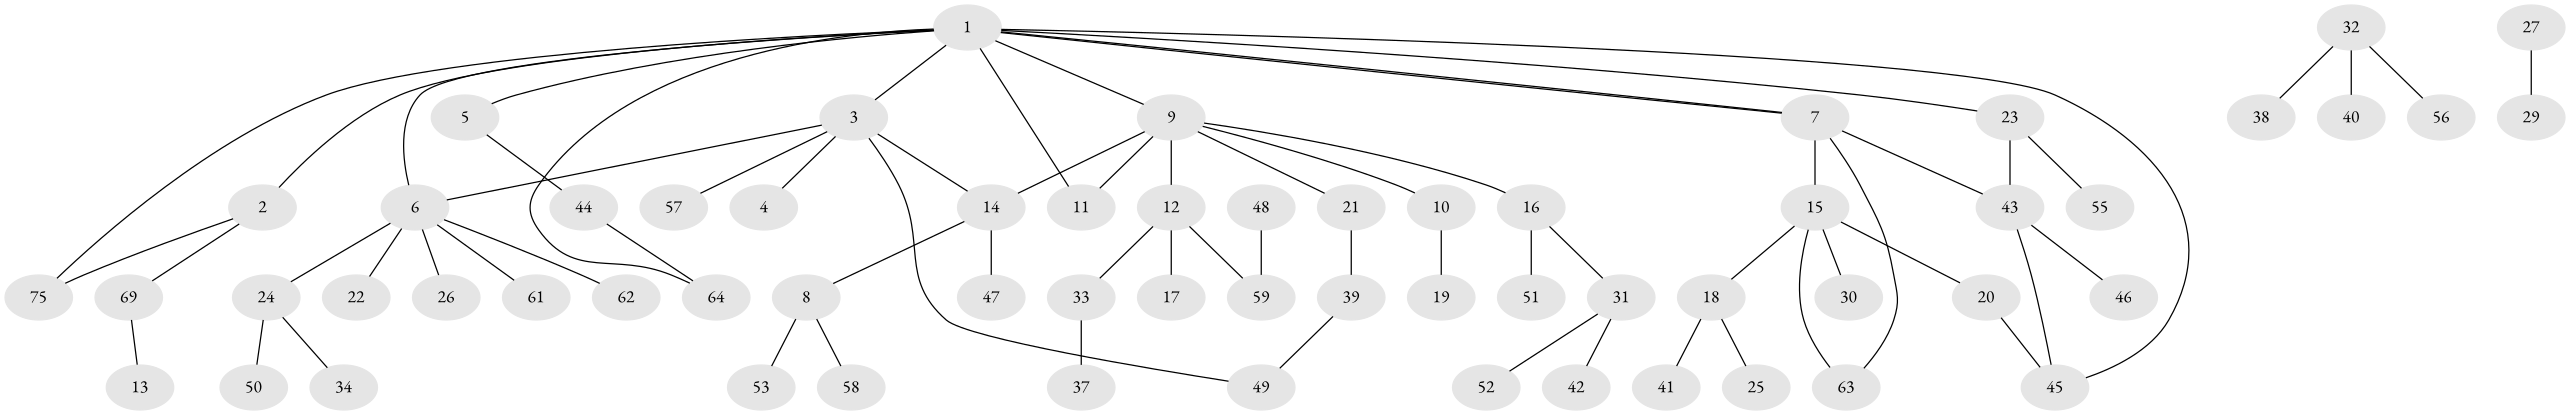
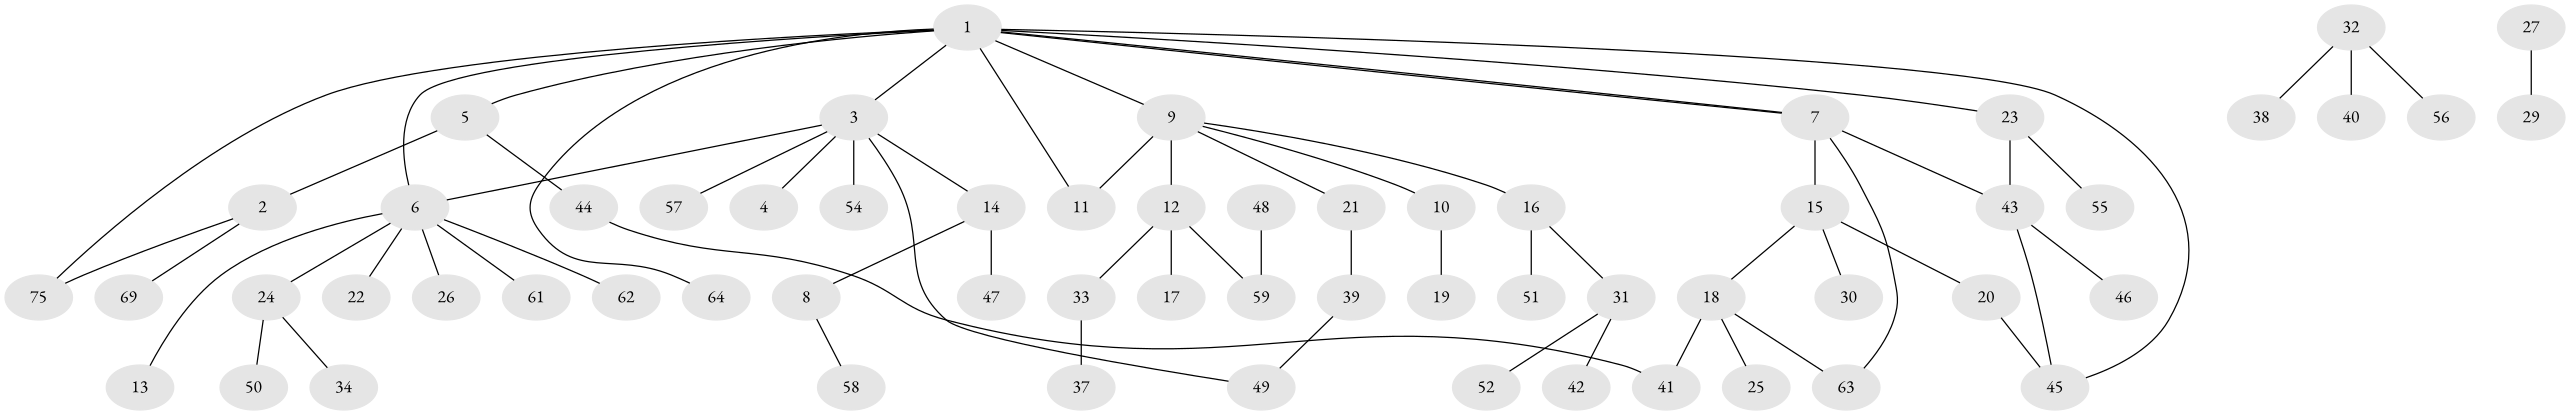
edge "1" -- "2": now "5" -- "2"
edge "9" -- "14": removed
node "54": added
edge "44" -- "64": now "44" -- "41"
edge "15" -- "63": now "18" -- "63"
edge "69" -- "13": now "6" -- "13"
node "53": removed
